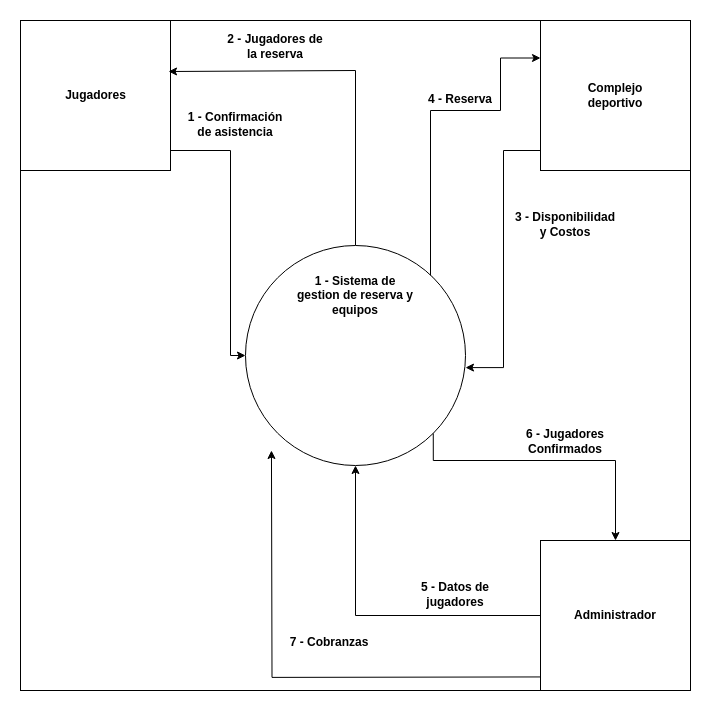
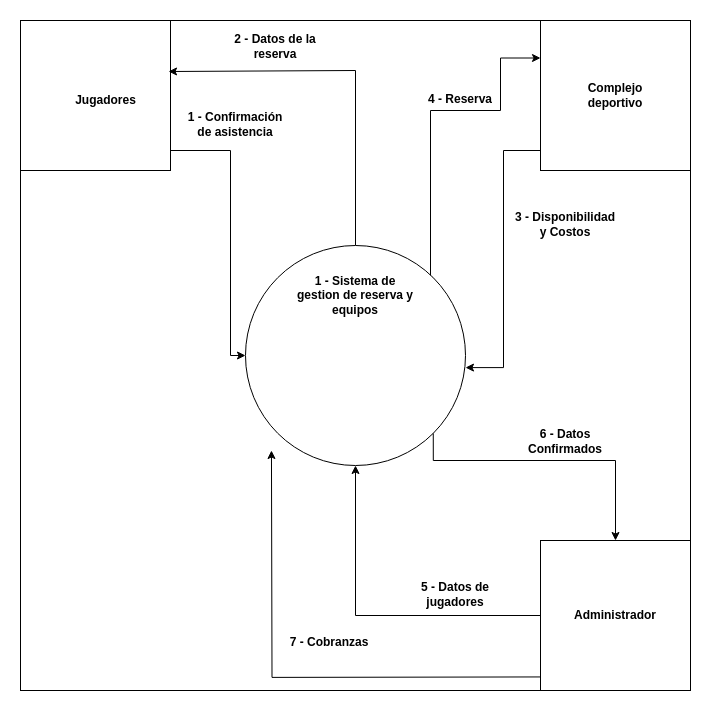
node "2 - Jugadores de la reserva": label "2 - Jugadores de la reserva" -> "2 - Datos de la reserva"
node "Jugadores": moved (96, 96) -> (106, 101)
node "6 - Jugadores Confirmados": label "6 - Jugadores Confirmados" -> "6 - Datos Confirmados"
